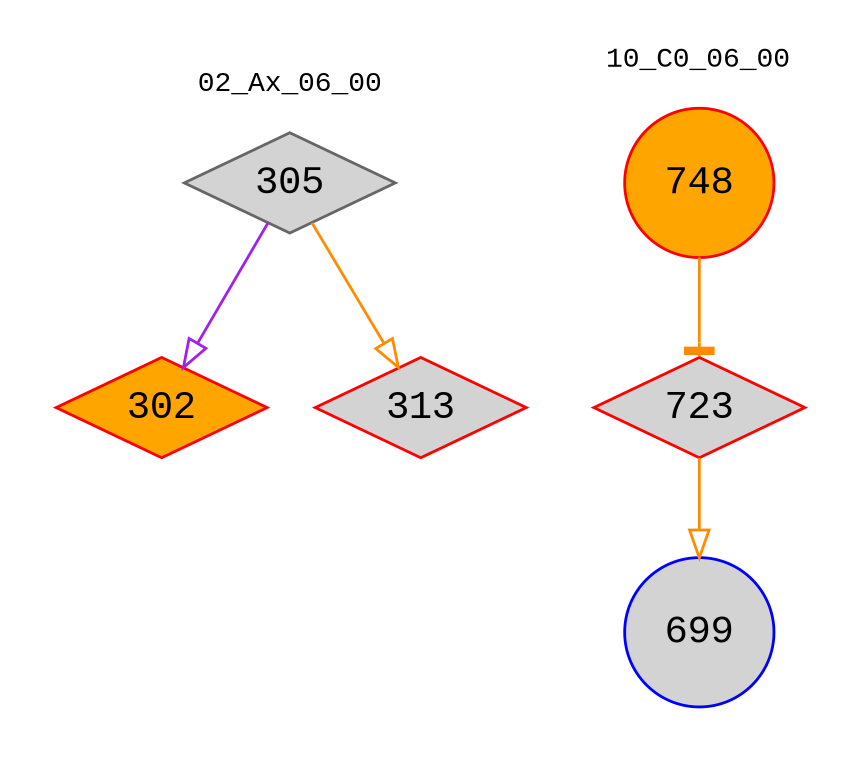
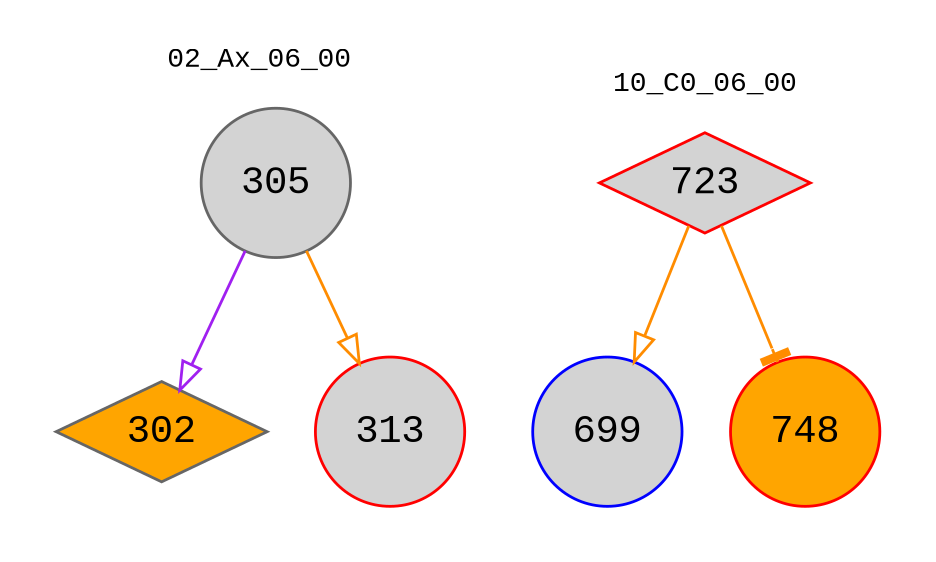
node "305": shape diamond -> circle
edge "748" -> "723": reversed
node "302": color red -> gray40
node "313": shape diamond -> circle
